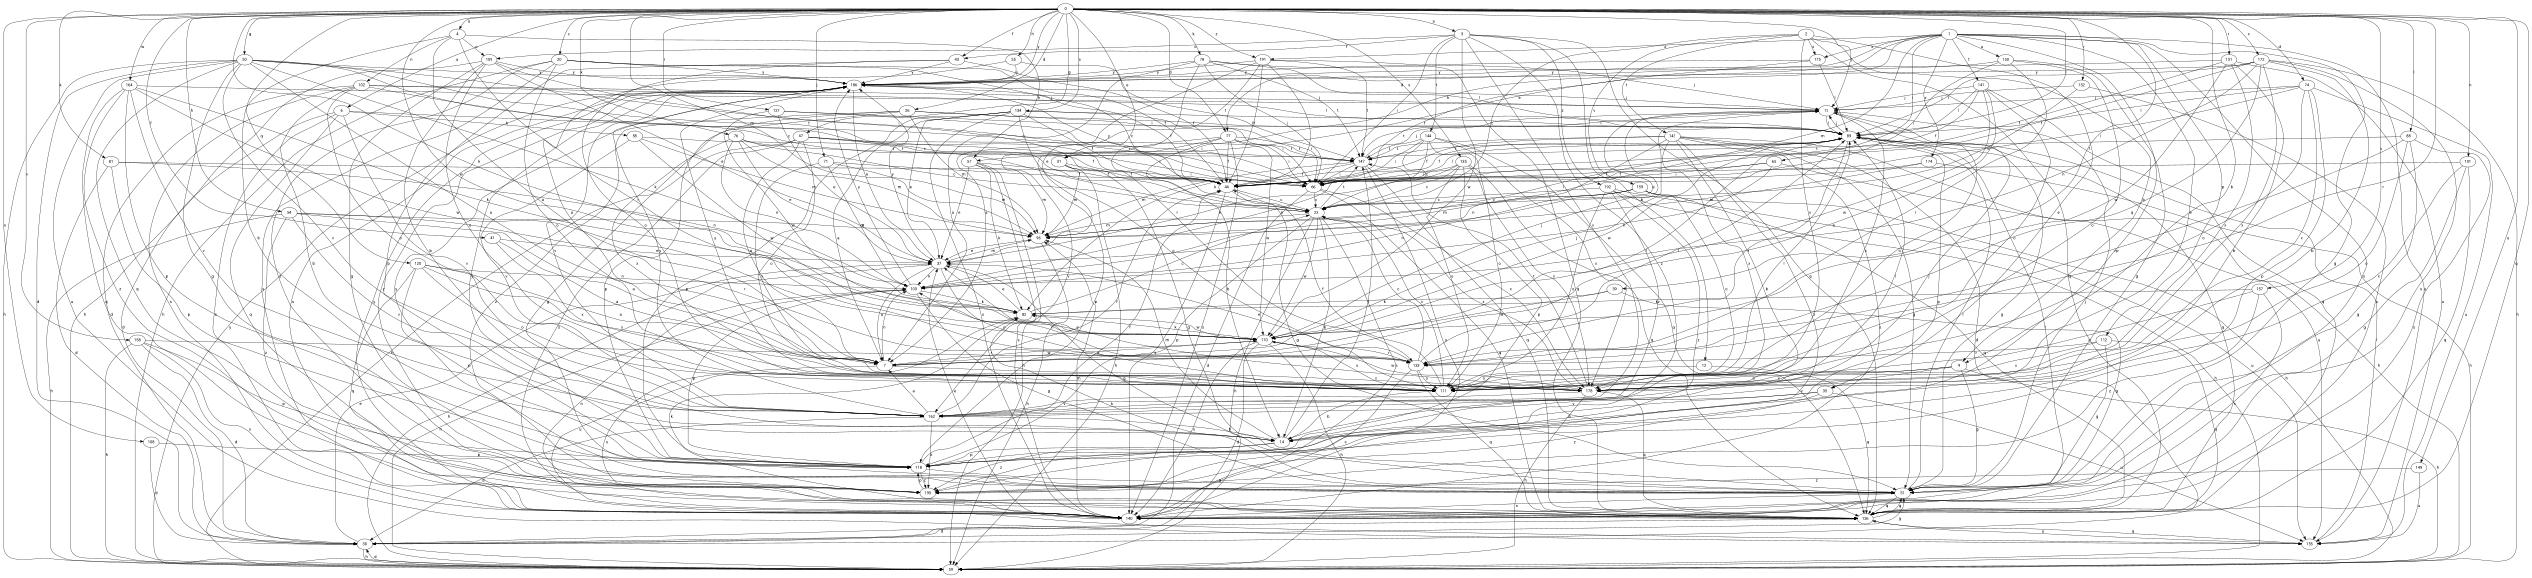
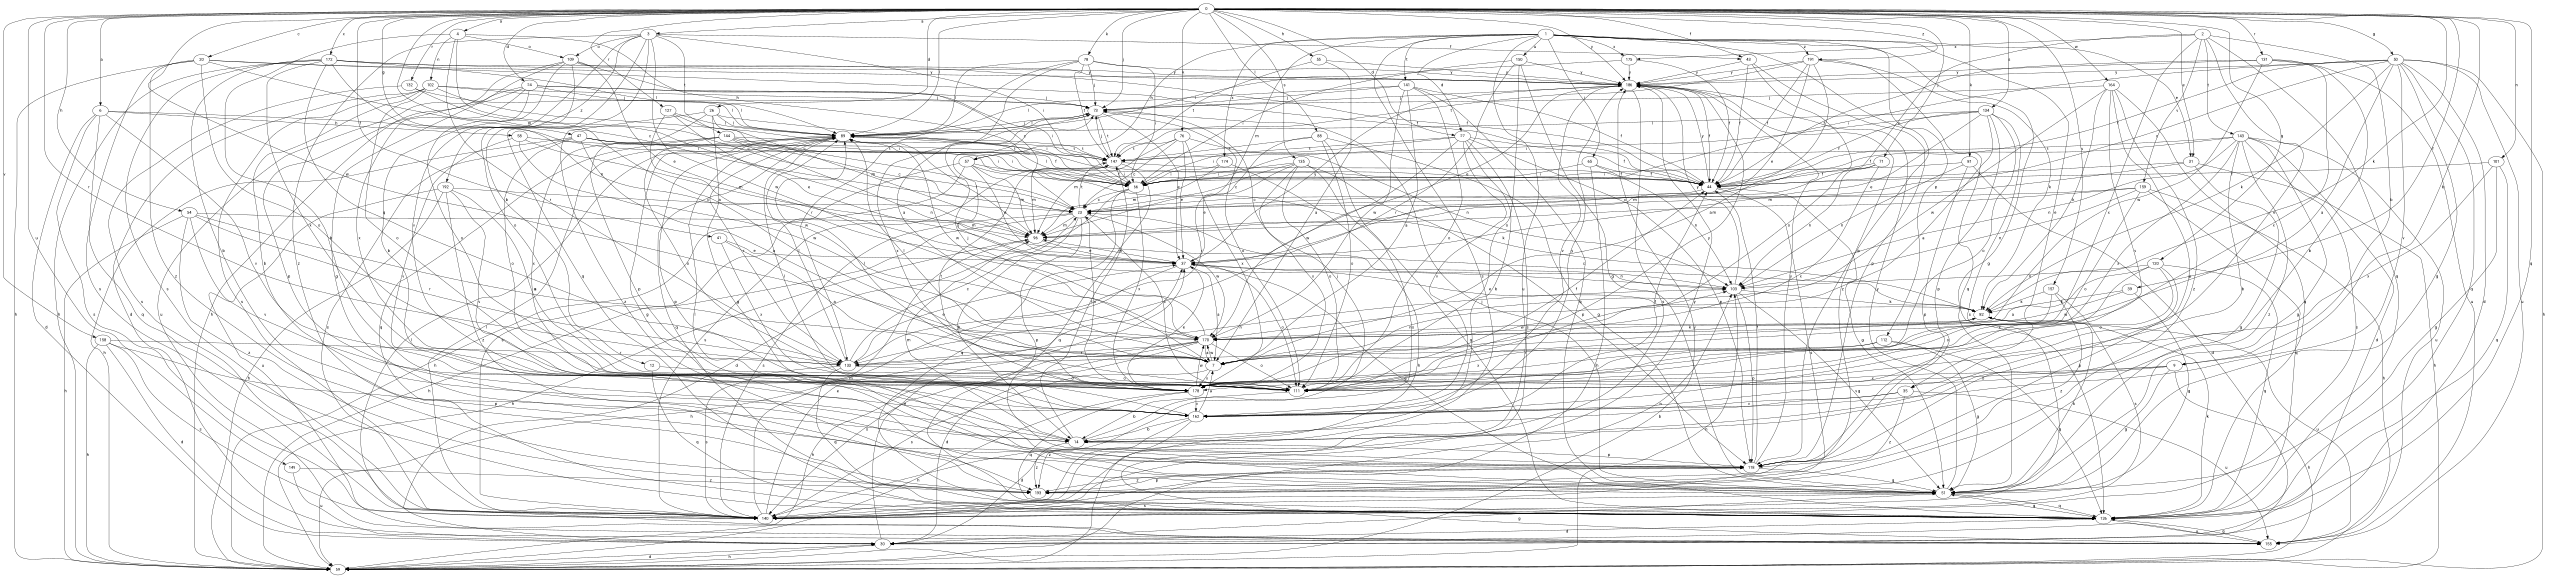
node "108": removed
